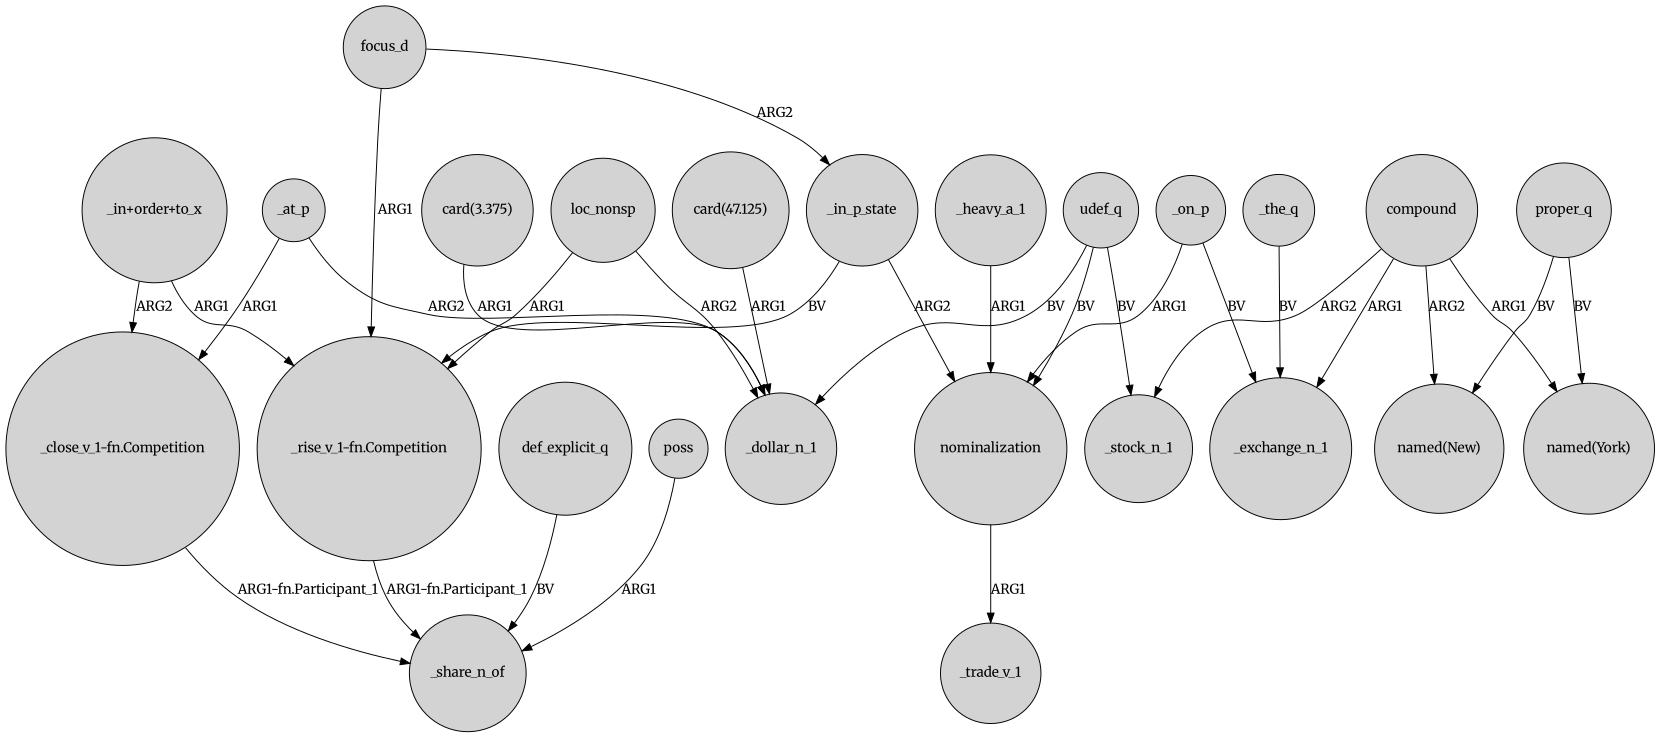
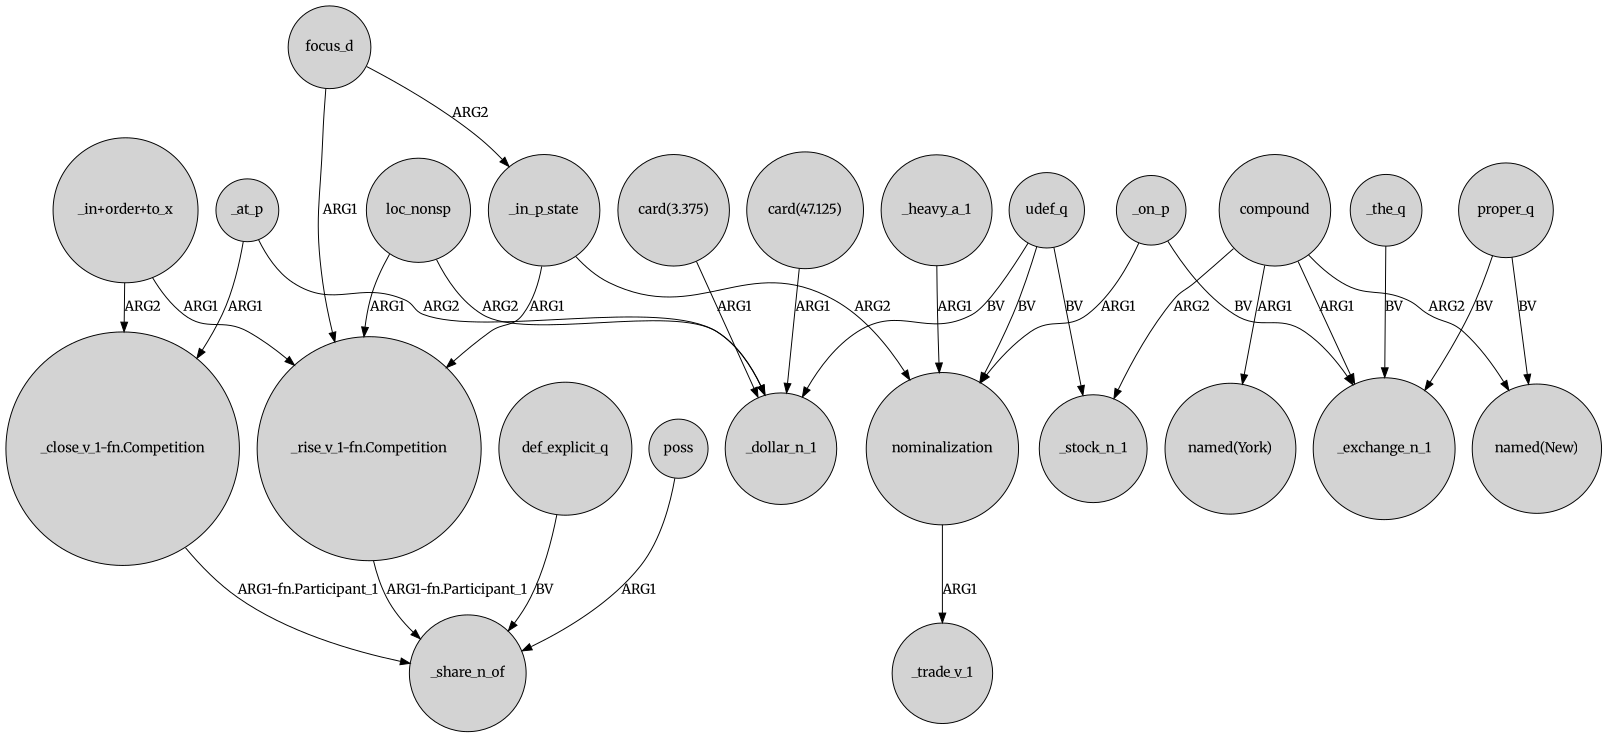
edge "_in_p_state" -> "_rise_v_1-fn.Competition": label "BV" -> "ARG1"
edge "proper_q" -> "named(York)": now "proper_q" -> "_exchange_n_1"
